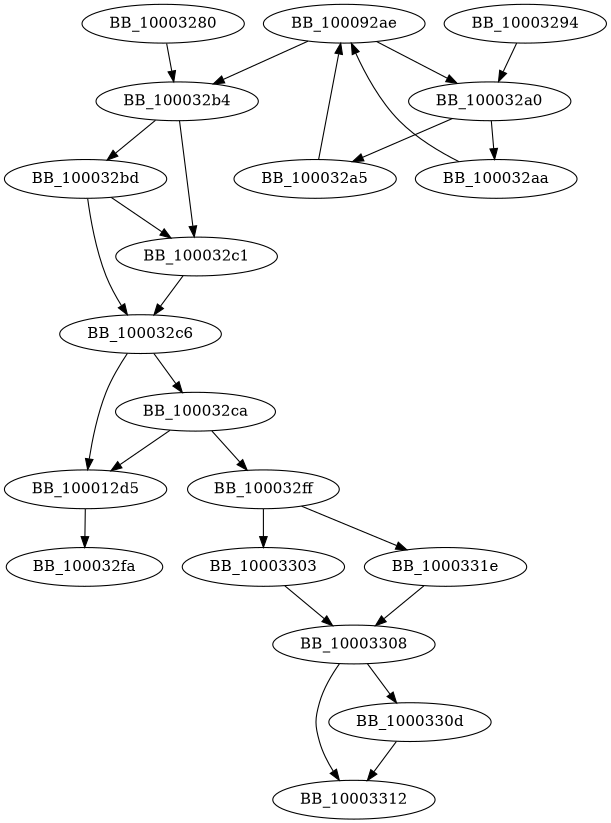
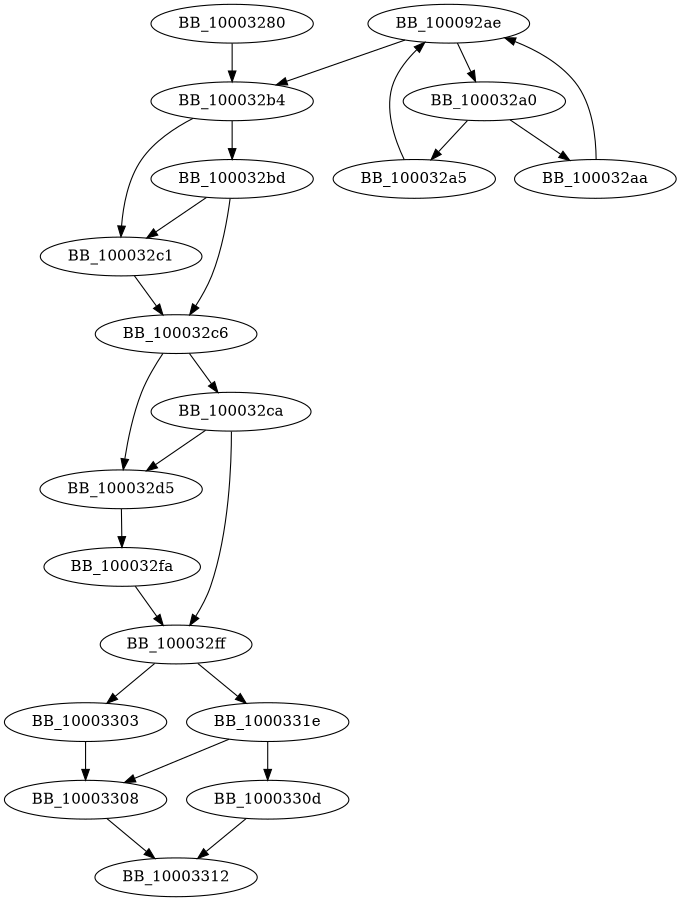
node "BB_10003294": removed
node "BB_100012d5": label "BB_100012d5" -> "BB_100032d5"
edge "BB_100032fa" -> "BB_100032ff": added
edge "BB_10003308" -> "BB_1000330d": now "BB_1000331e" -> "BB_1000330d"
